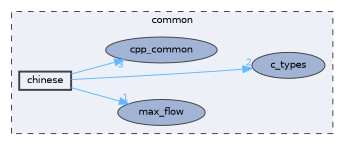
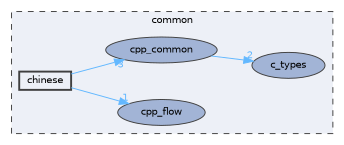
edge "chinese" -> "c_types": now "cpp_common" -> "c_types"
node "max_flow": label "max_flow" -> "cpp_flow"
